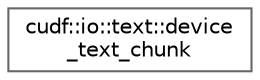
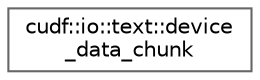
node "cudf::io::text::device _text_chunk": label "cudf::io::text::device _text_chunk" -> "cudf::io::text::device _data_chunk"
